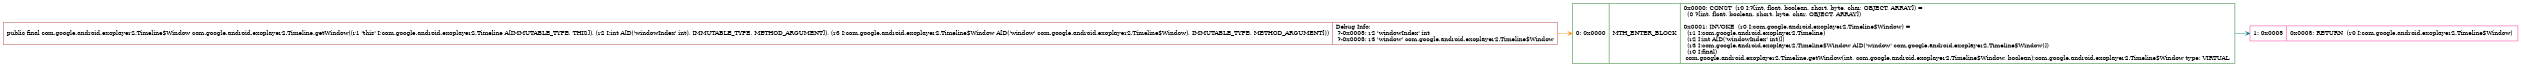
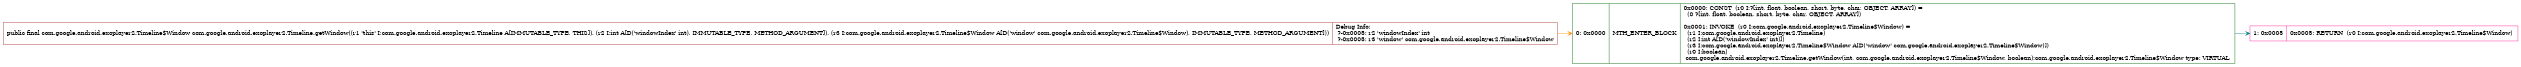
node "0: 0x0000": text "(r0 I:final)" -> "(r0 I:boolean)"
